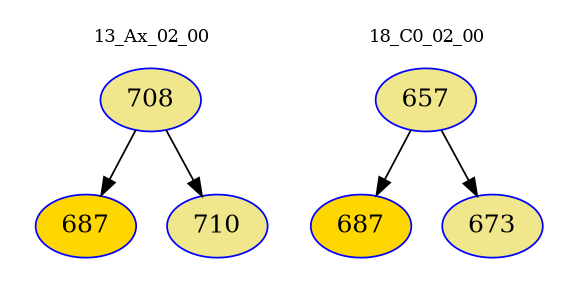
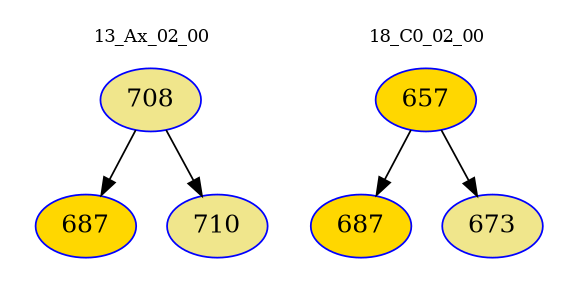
node "657": fillcolor khaki -> gold
